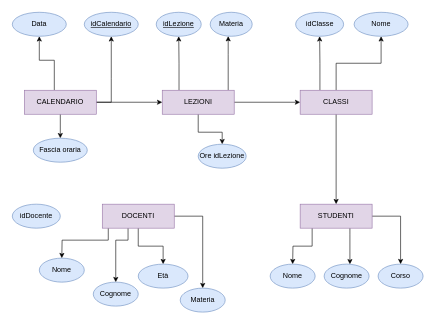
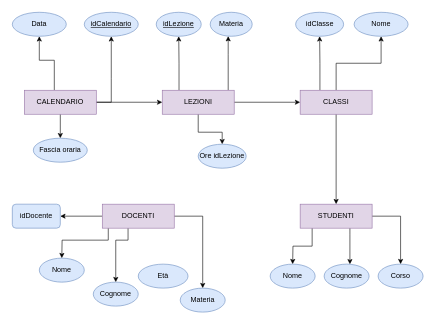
node "idDocente": shape ellipse -> rounded rectangle
edge "DOCENTI" -> "Età": now "DOCENTI" -> "idDocente"
